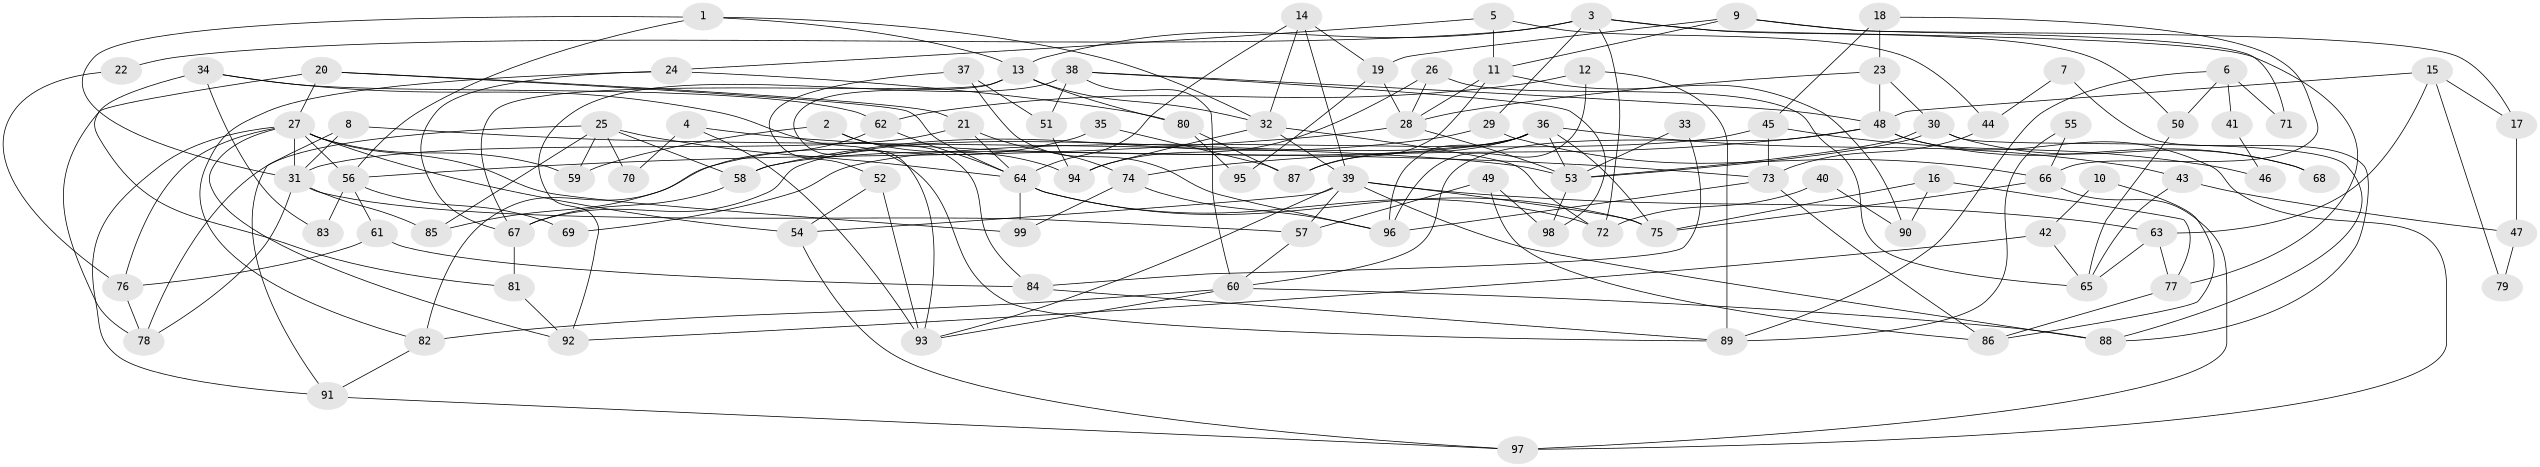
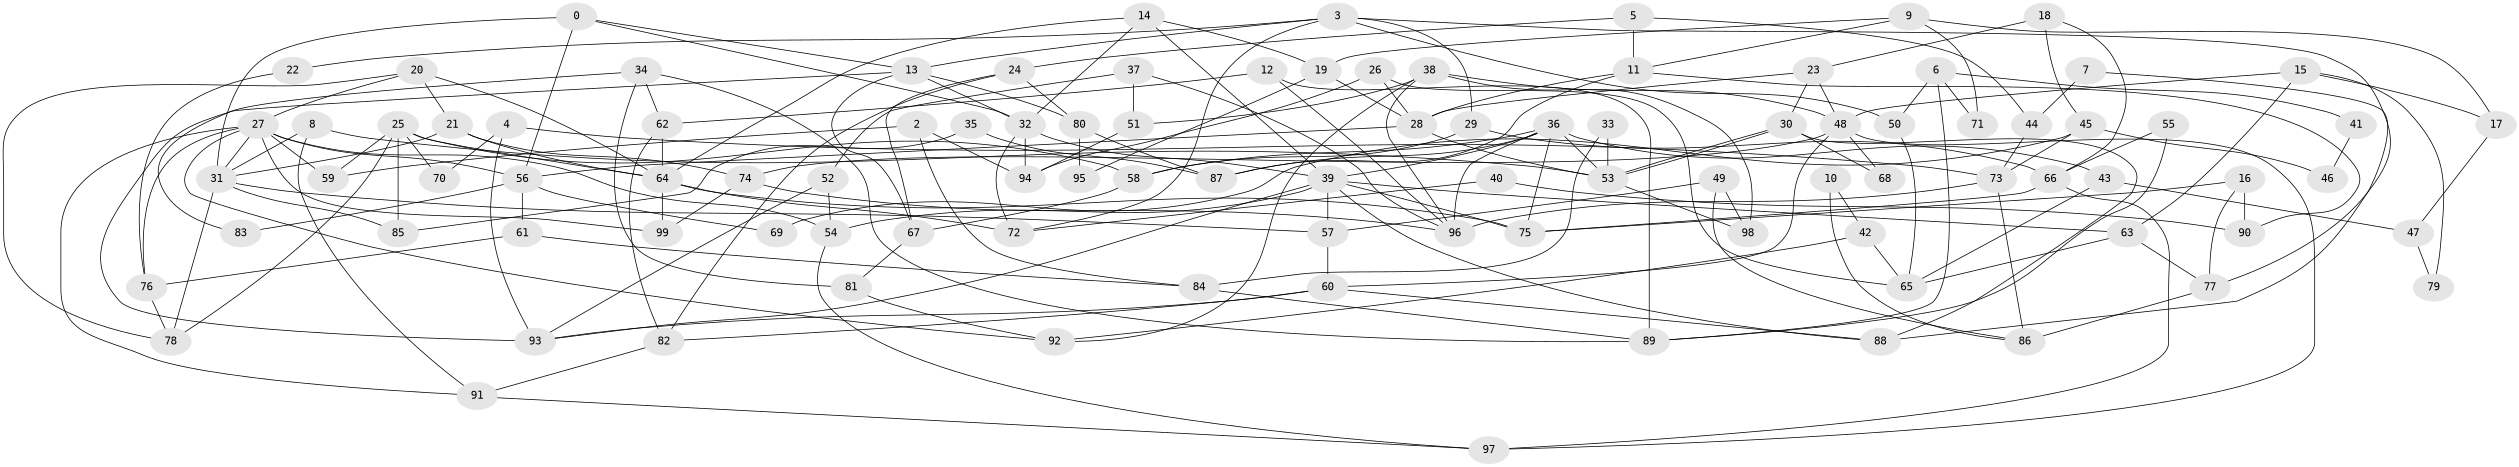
node "1": label "1" -> "0"
edge "38" -- "60": now "38" -- "96"
edge "36" -- "67": now "36" -- "39"
